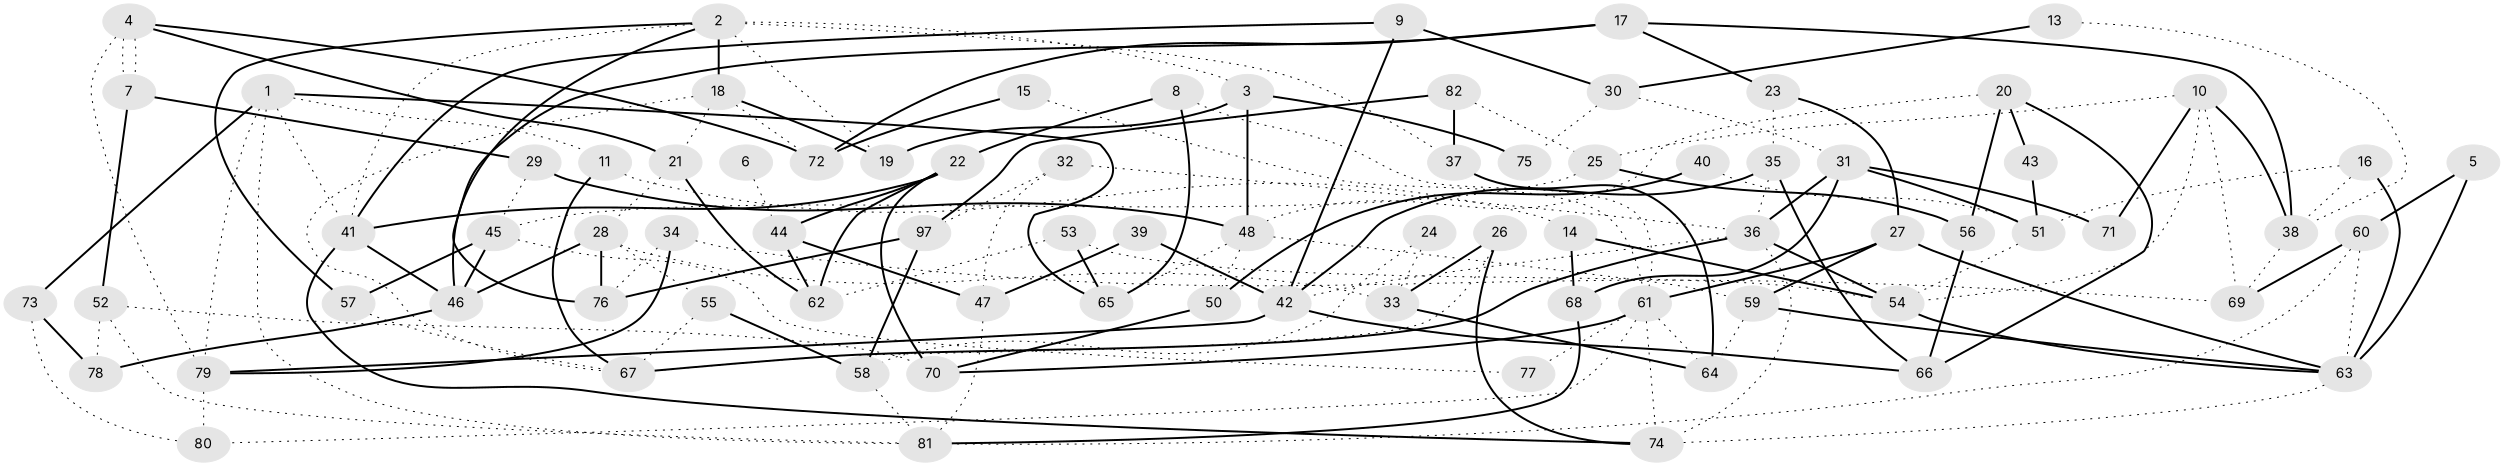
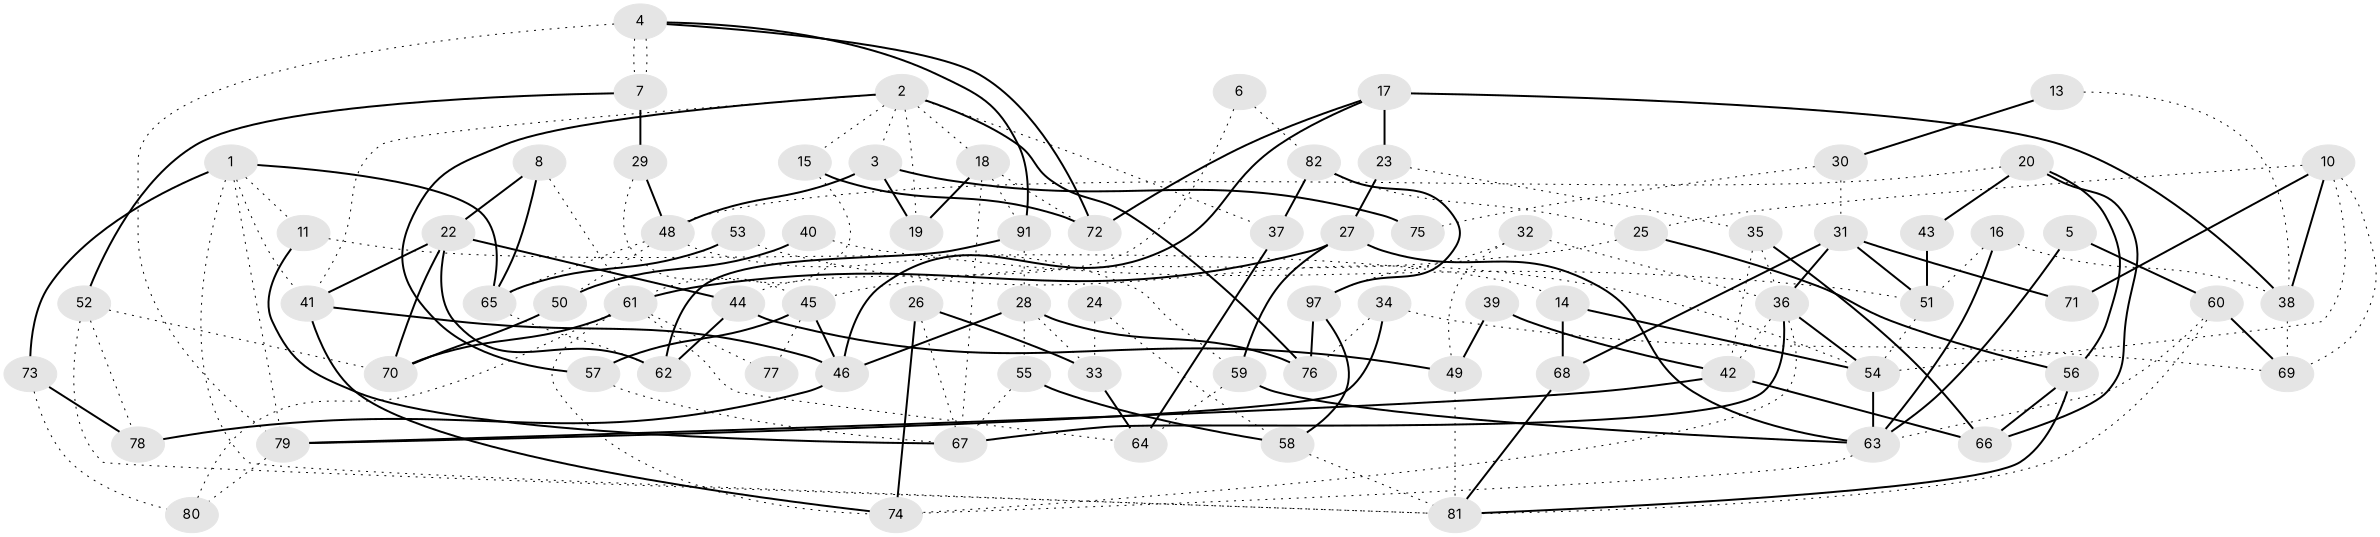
node "9": removed
edge "2" -- "18": style bold -> dotted
edge "6" -- "82": added
edge "2" -- "15": added
node "21": label "21" -> "91"
edge "35" -- "42": style bold -> dotted
edge "53" -- "62": now "65" -- "62"
node "47": label "47" -> "49"
edge "56" -- "81": added
